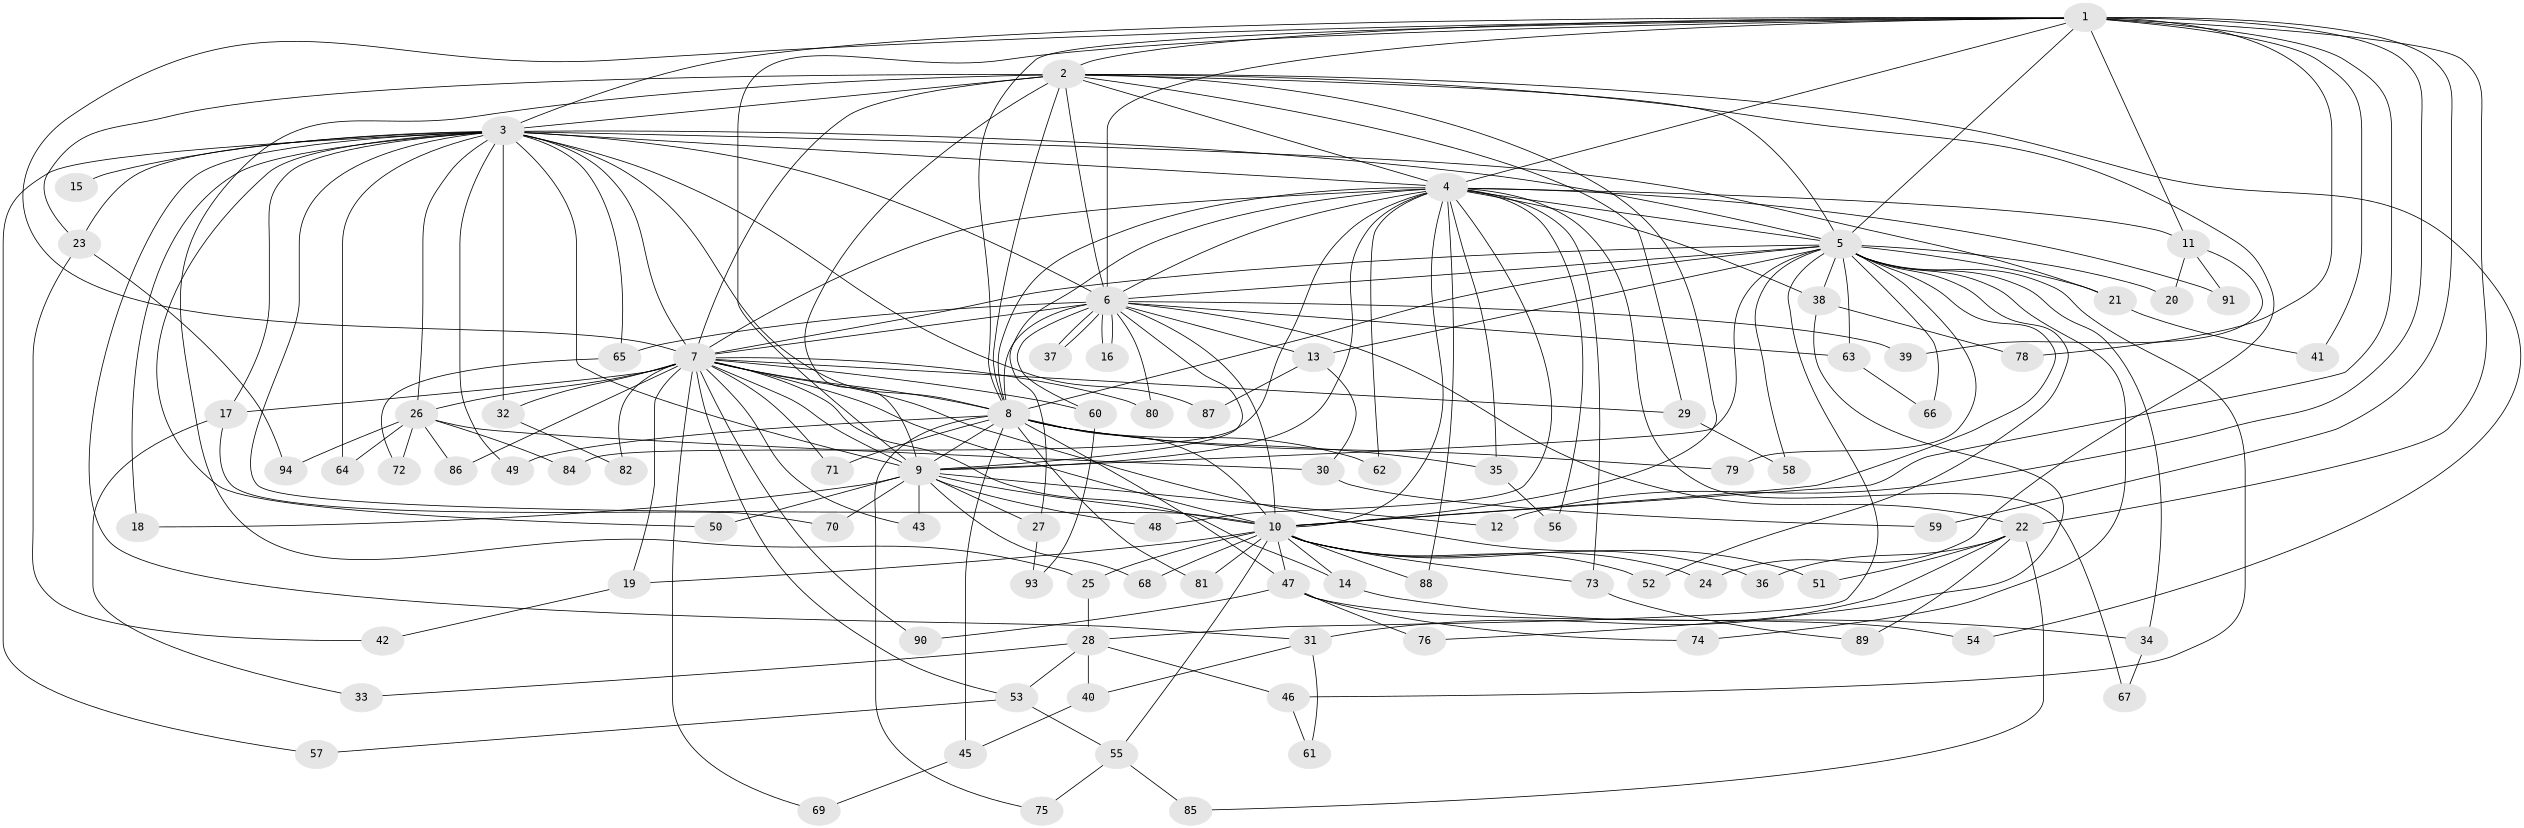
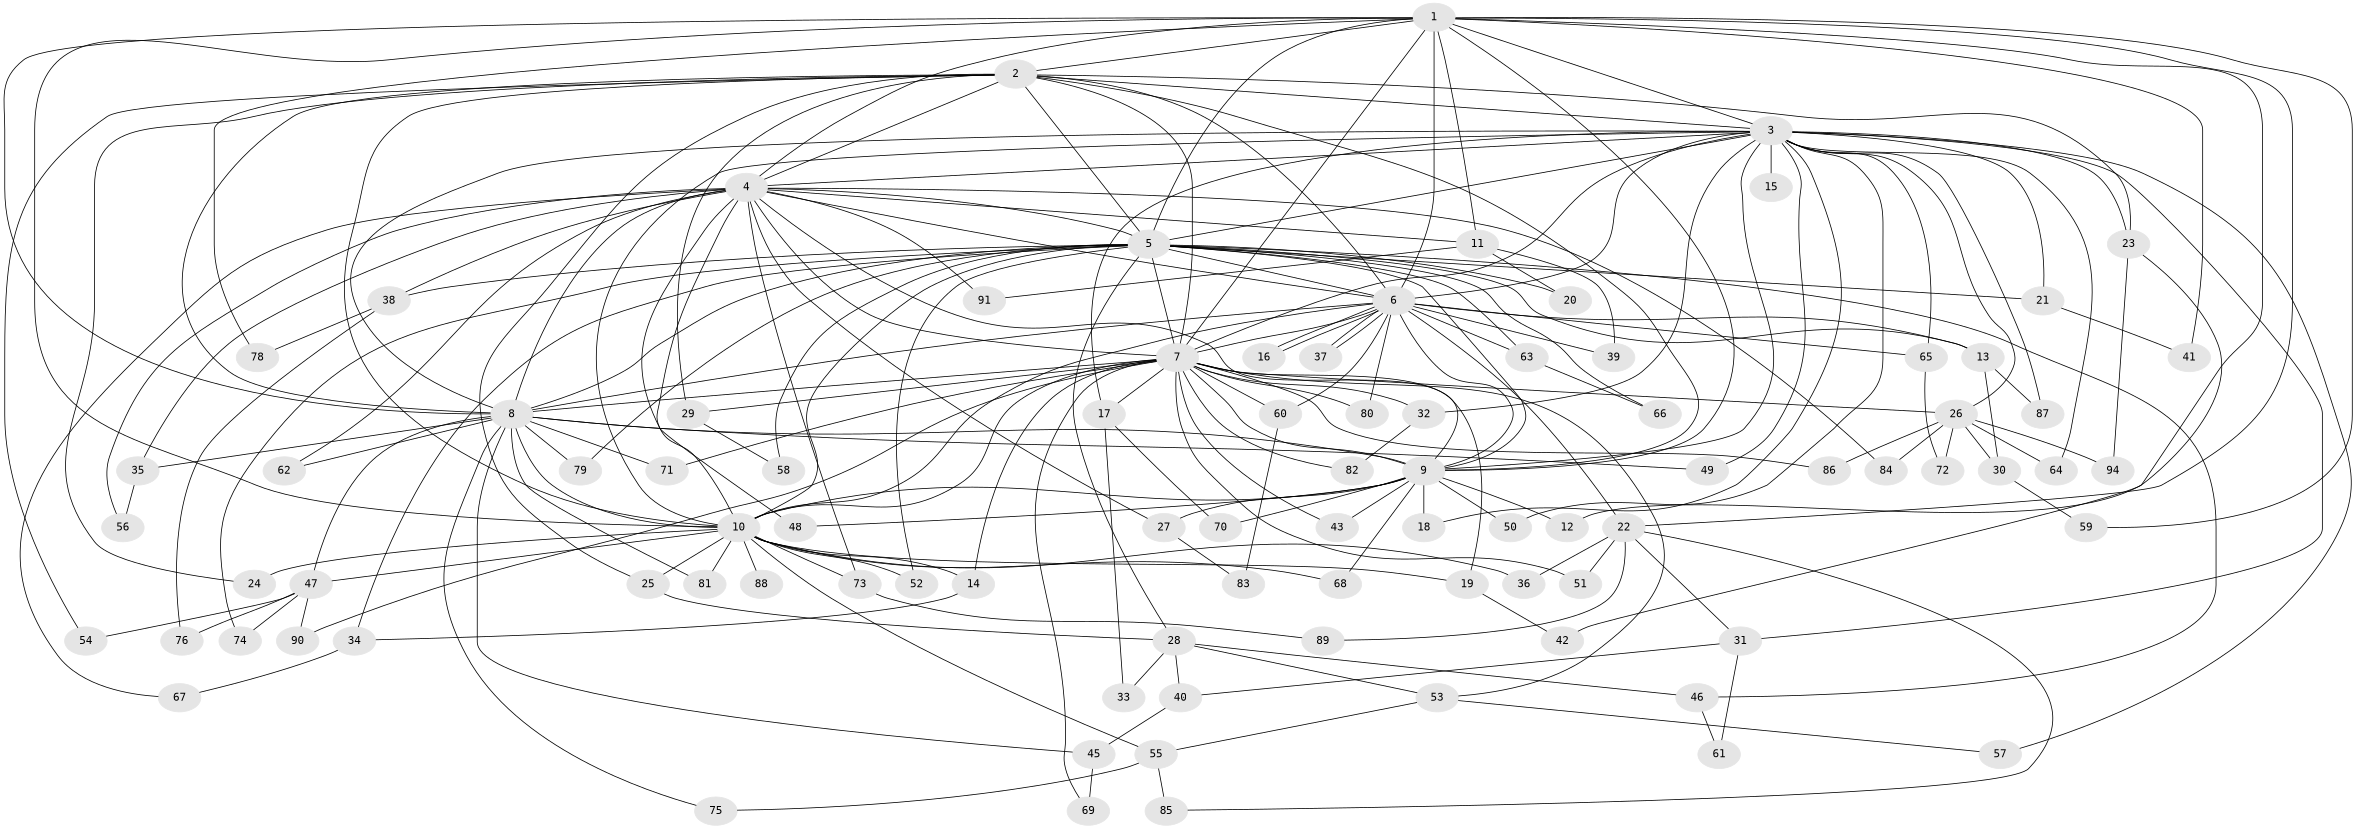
edge "4" -- "88": removed
node "93": label "93" -> "83"
